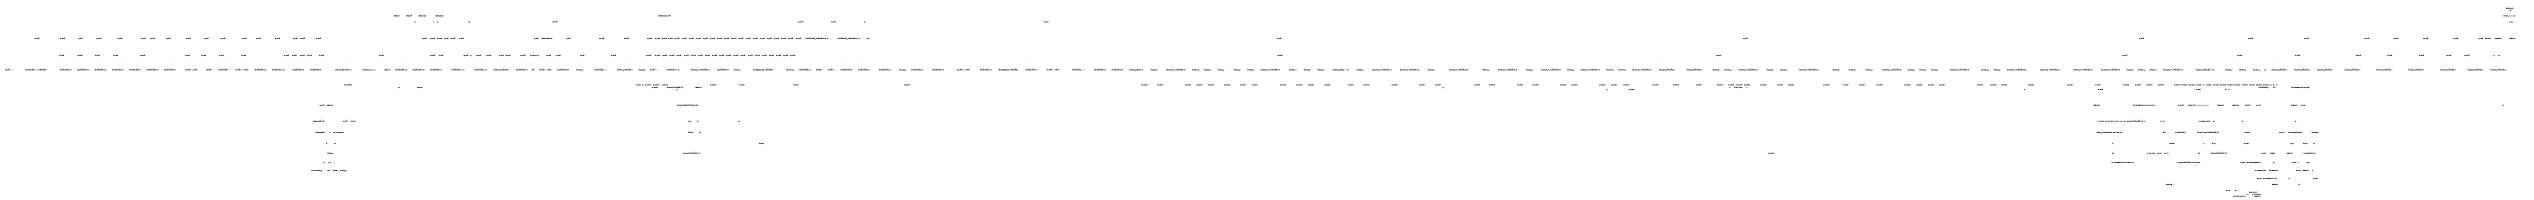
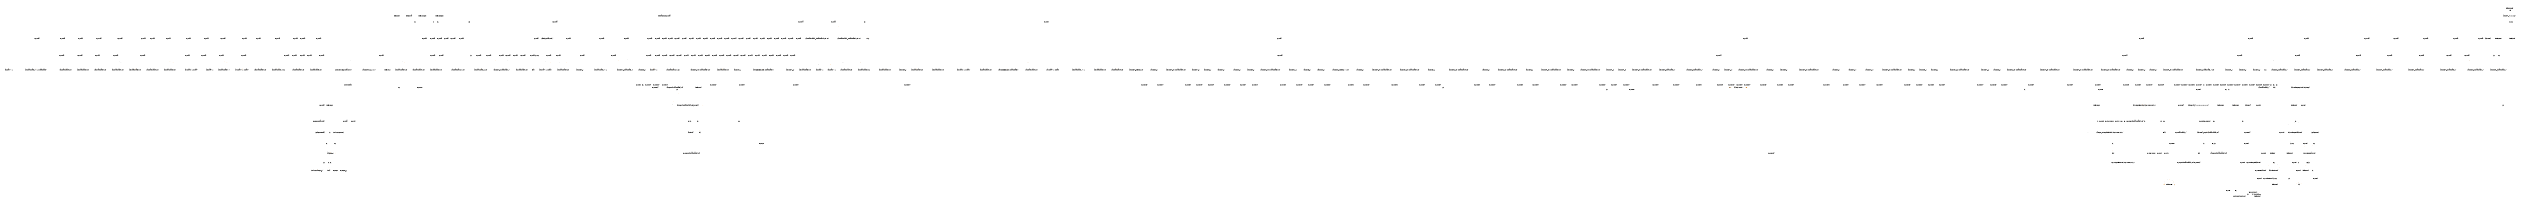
edge "(Call,memcmp(mus_data, mus_hdr, 4))" -> "(ControlStructure,break;)": now "(Call,memcmp(mus_data, mus_hdr, 4))" -> "(Call,mus_data[mus_data_ofs++] & 0x7f)"
